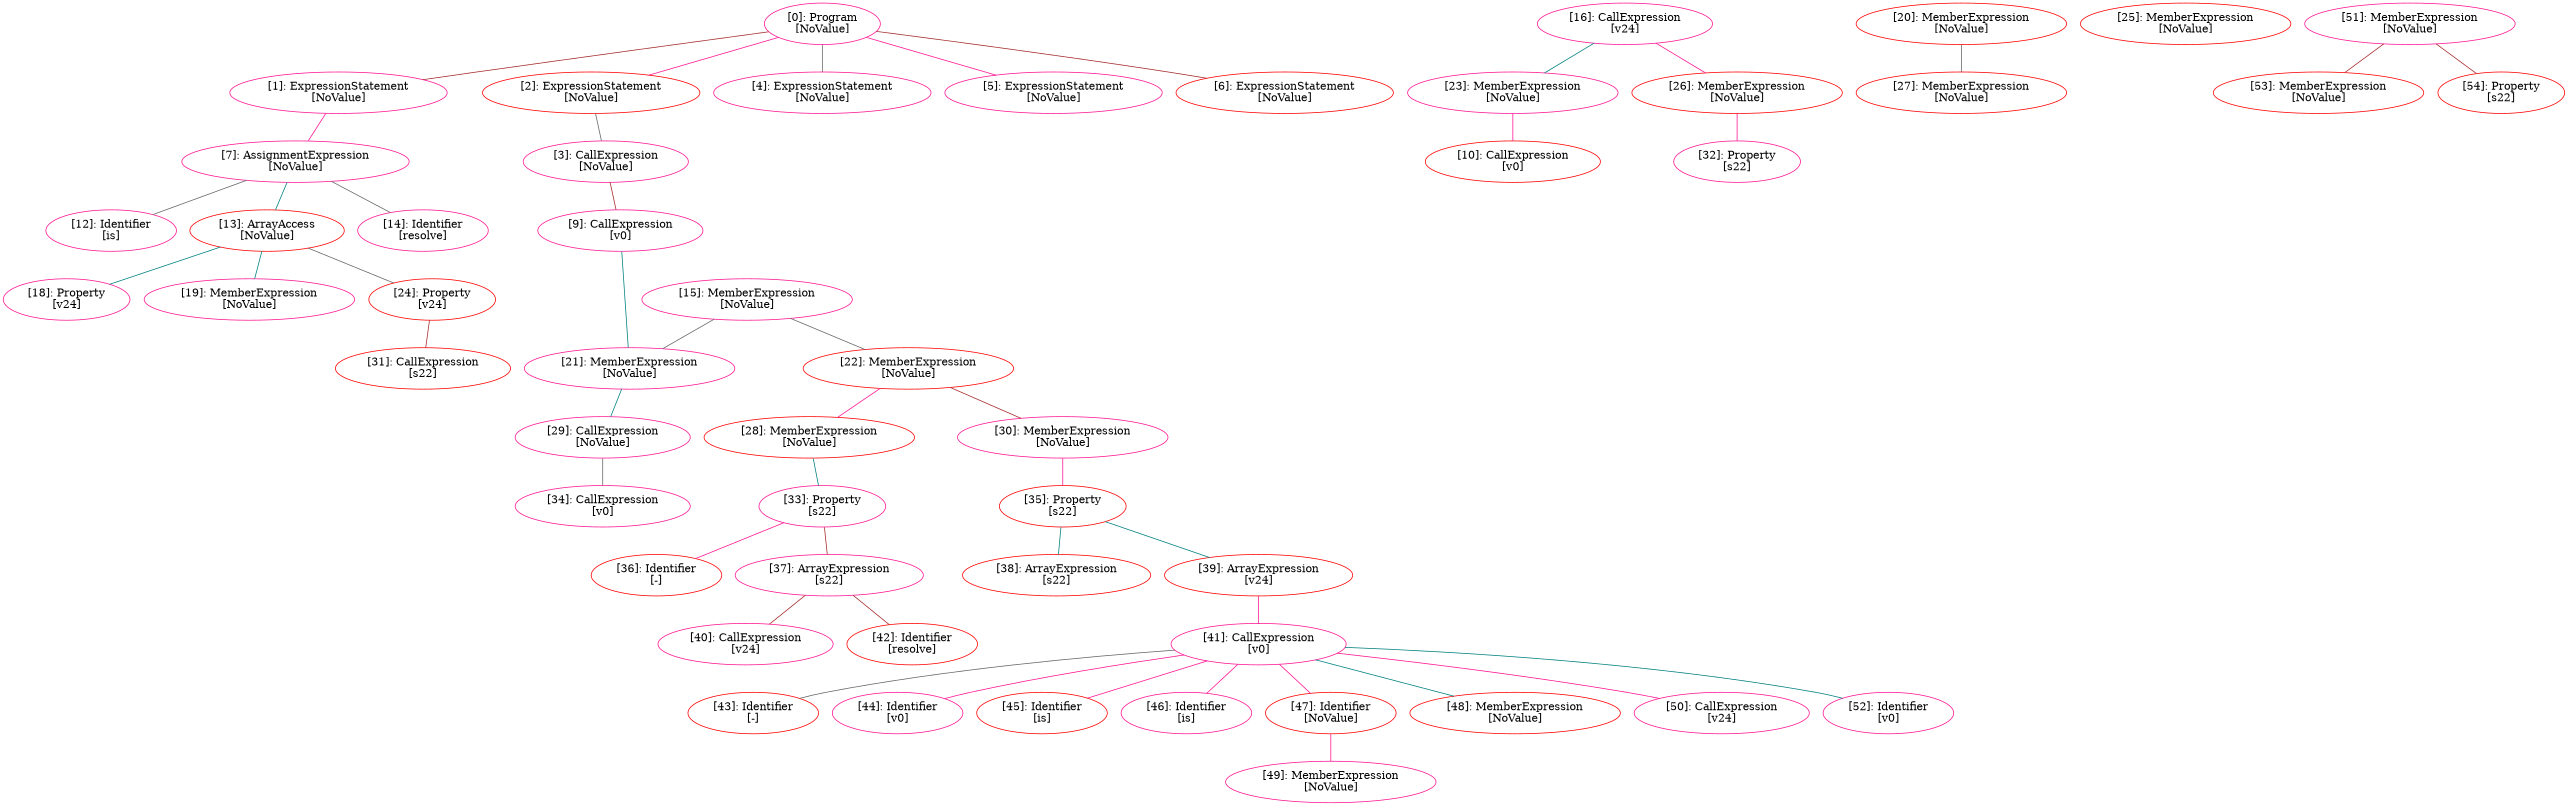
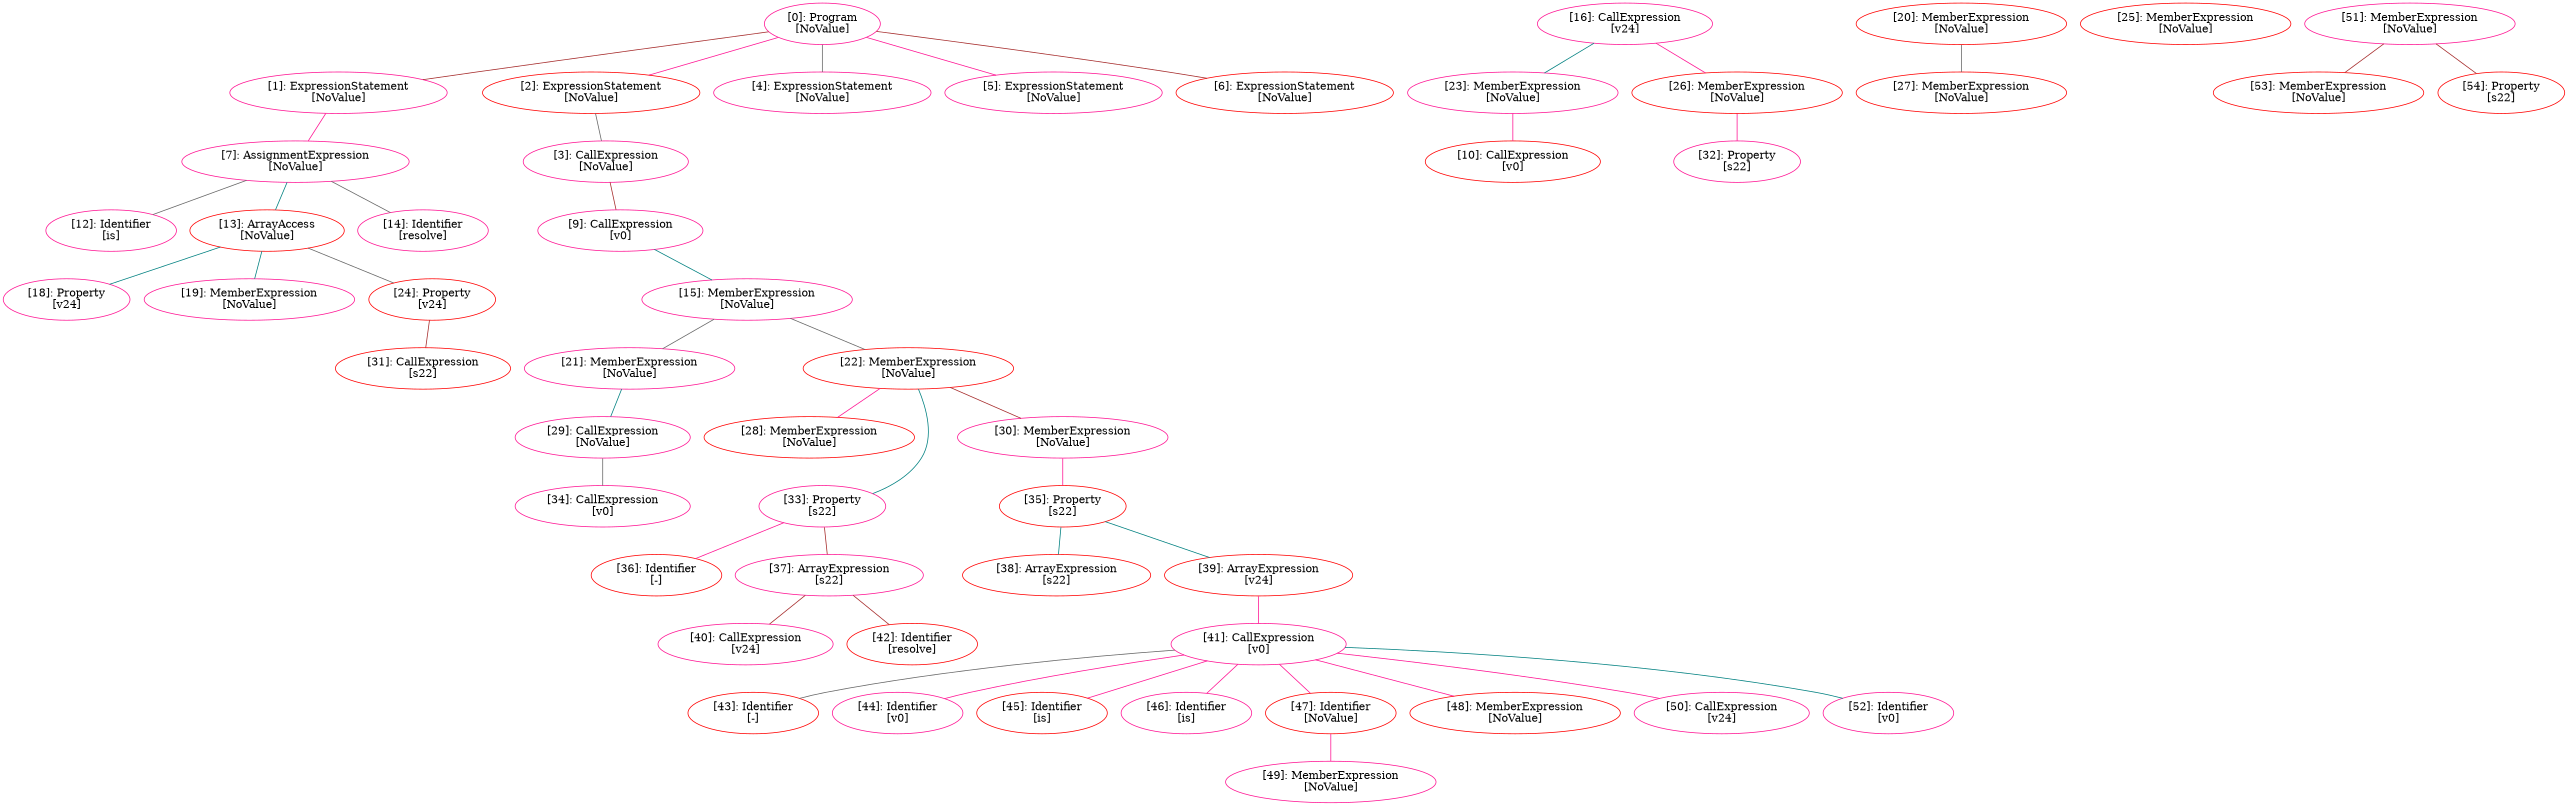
edge "[9]: CallExpression [v0]" -- "[21]: MemberExpression [NoValue]": now "[9]: CallExpression [v0]" -- "[15]: MemberExpression [NoValue]"
edge "[28]: MemberExpression [NoValue]" -- "[33]: Property [s22]": now "[22]: MemberExpression [NoValue]" -- "[33]: Property [s22]"
edge "[41]: CallExpression [v0]" -- "[48]: MemberExpression [NoValue]": color teal -> deeppink
